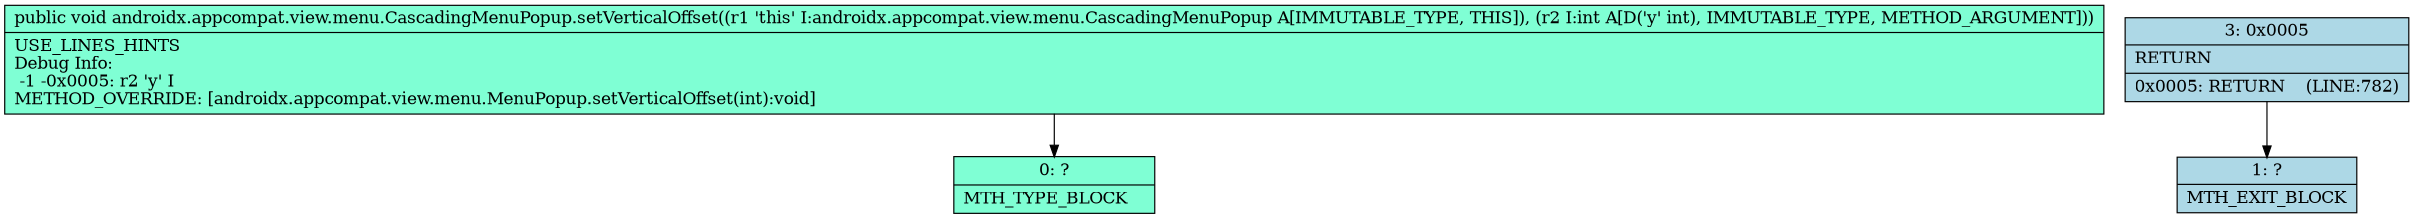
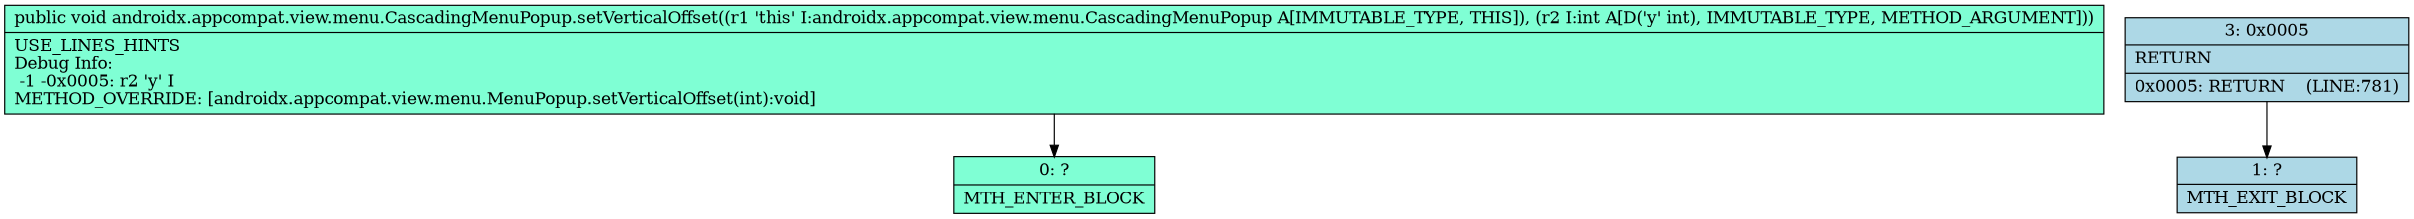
node "3: 0x0005": text "0x0005: RETURN    (LINE:782)" -> "0x0005: RETURN    (LINE:781)"
node "0: ?": text "MTH_TYPE_BLOCK" -> "MTH_ENTER_BLOCK"
